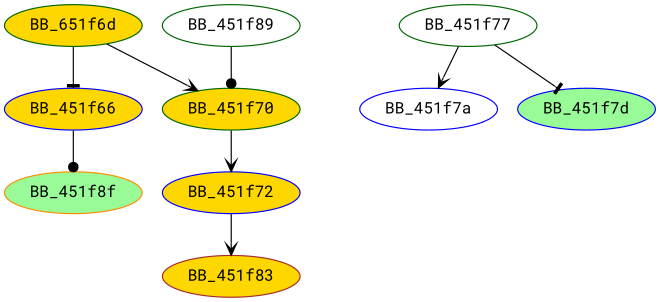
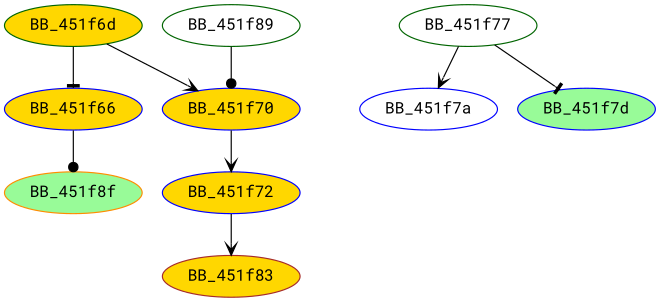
node "BB_651f6d": label "BB_651f6d" -> "BB_451f6d"
node "BB_451f70": color darkgreen -> blue
